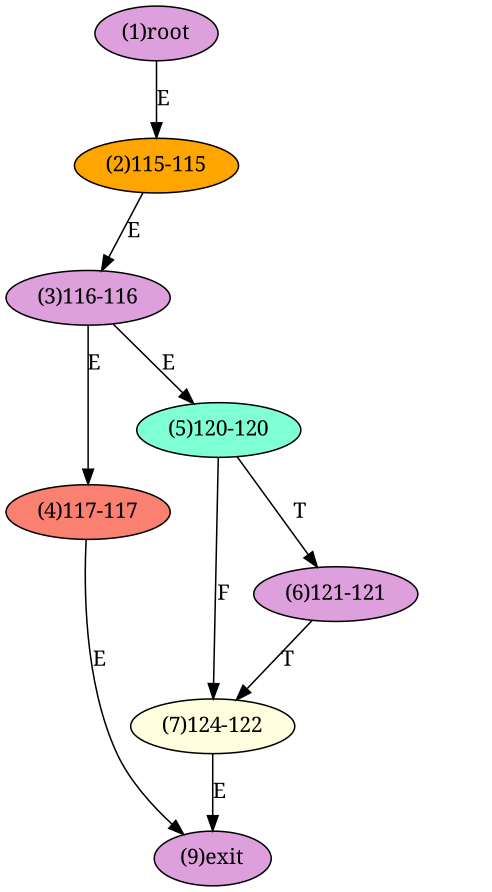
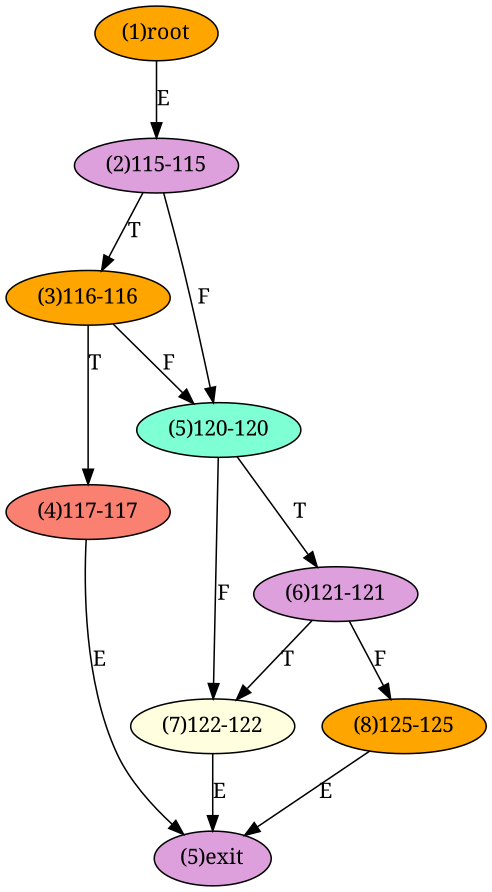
node "(1)root": fillcolor plum -> orange
node "(2)115-115": fillcolor orange -> plum
edge "(2)115-115" -> "(3)116-116": label "E" -> "T"
edge "(2)115-115" -> "(5)120-120": added, label "F"
node "(3)116-116": fillcolor plum -> orange
edge "(3)116-116" -> "(4)117-117": label "E" -> "T"
edge "(3)116-116" -> "(5)120-120": label "E" -> "F"
node "(7)124-122": label "(7)124-122" -> "(7)122-122"
node "(8)125-125": added
node "(9)exit": label "(9)exit" -> "(5)exit"
